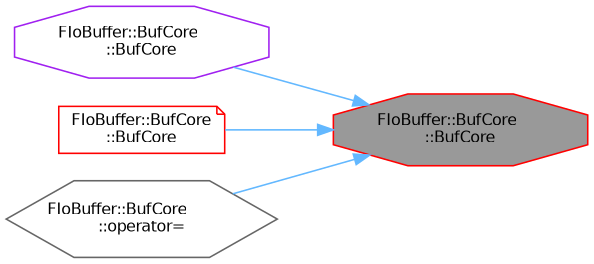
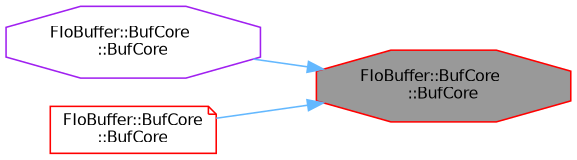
node "FIoBuffer::BufCore ::operator=": removed
